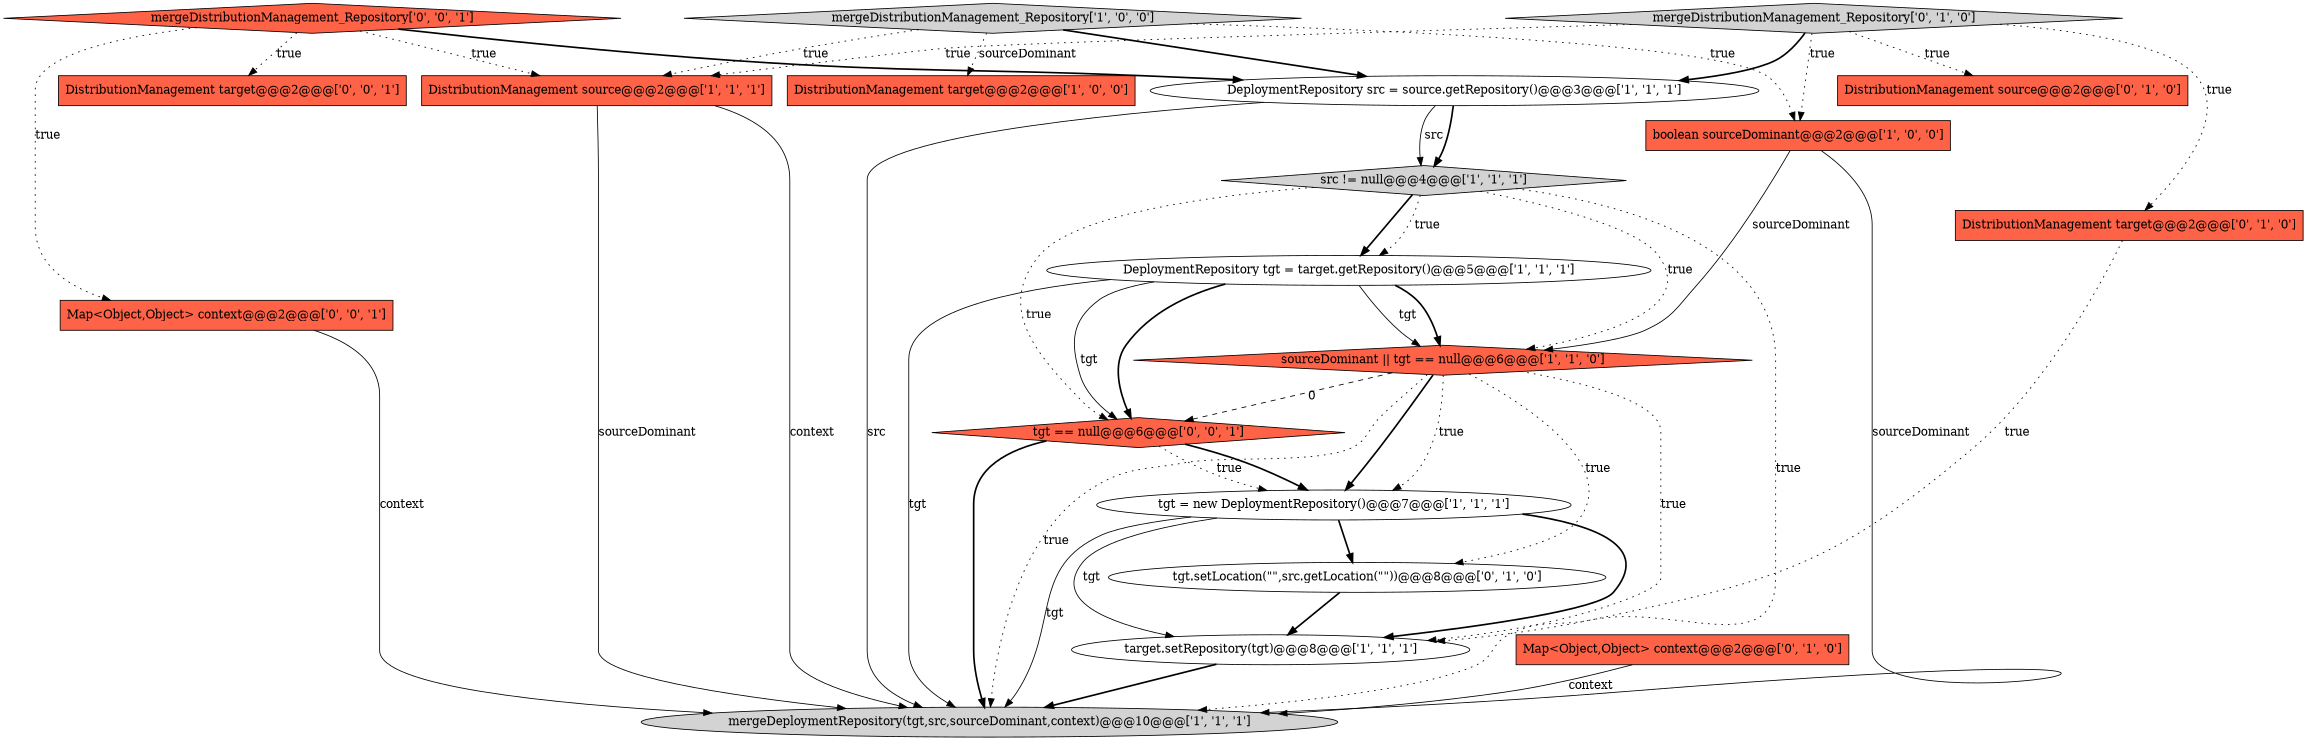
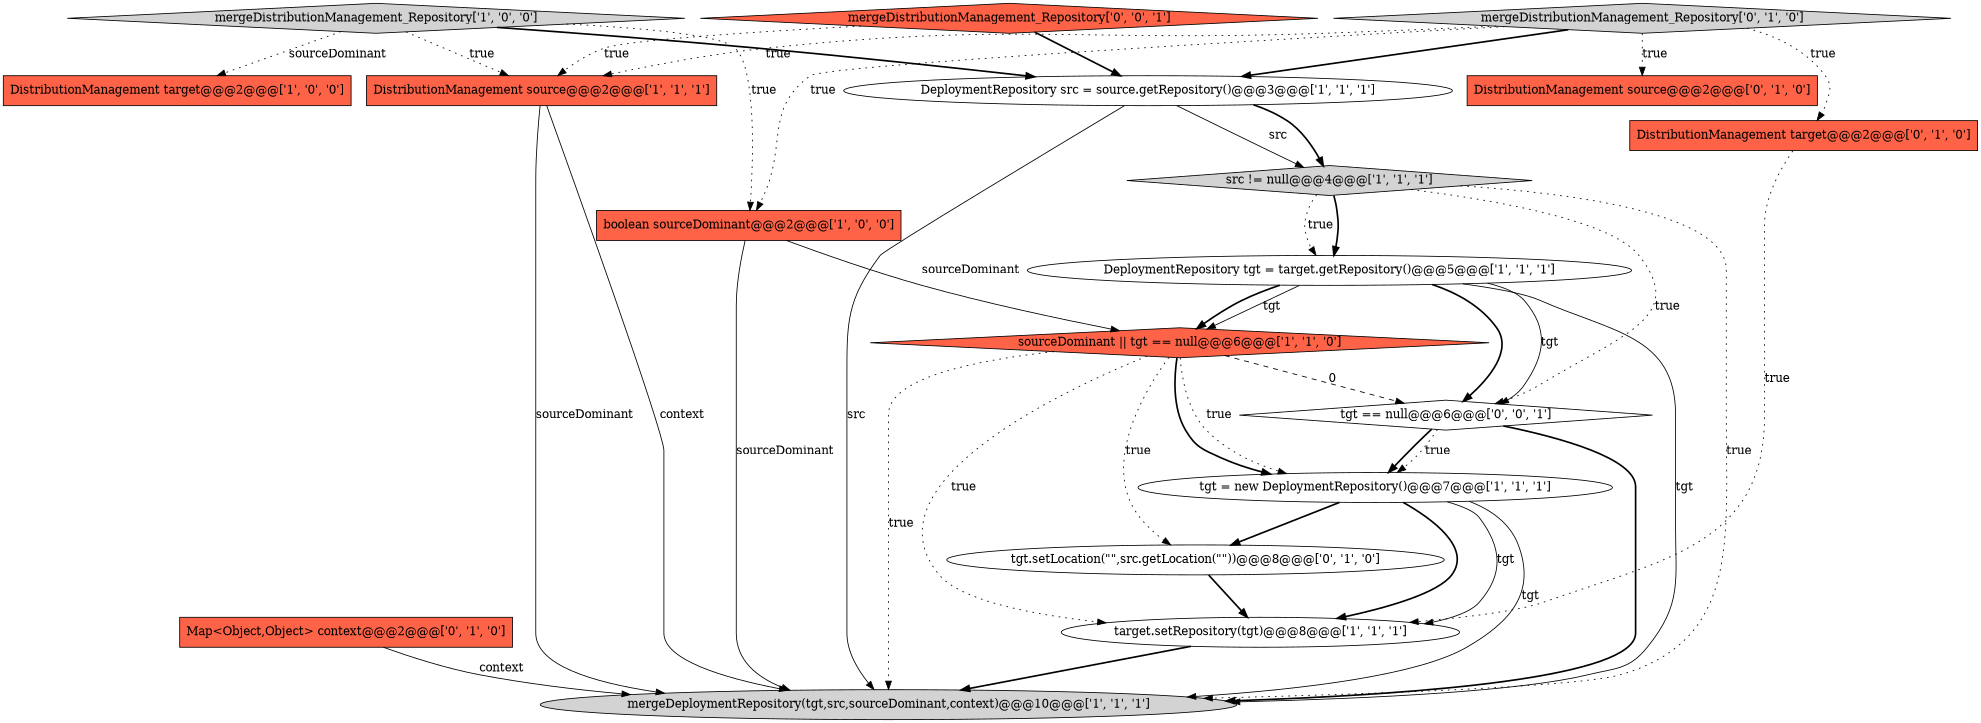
node "DistributionManagement target@@@2@@@['0', '0', '1']": removed
edge "src != null@@@4@@@['1', '1', '1']" -> "sourceDominant || tgt == null@@@6@@@['1', '1', '0']": removed, label "true"
node "Map<Object,Object> context@@@2@@@['0', '0', '1']": removed
node "tgt == null@@@6@@@['0', '0', '1']": fillcolor tomato -> white
